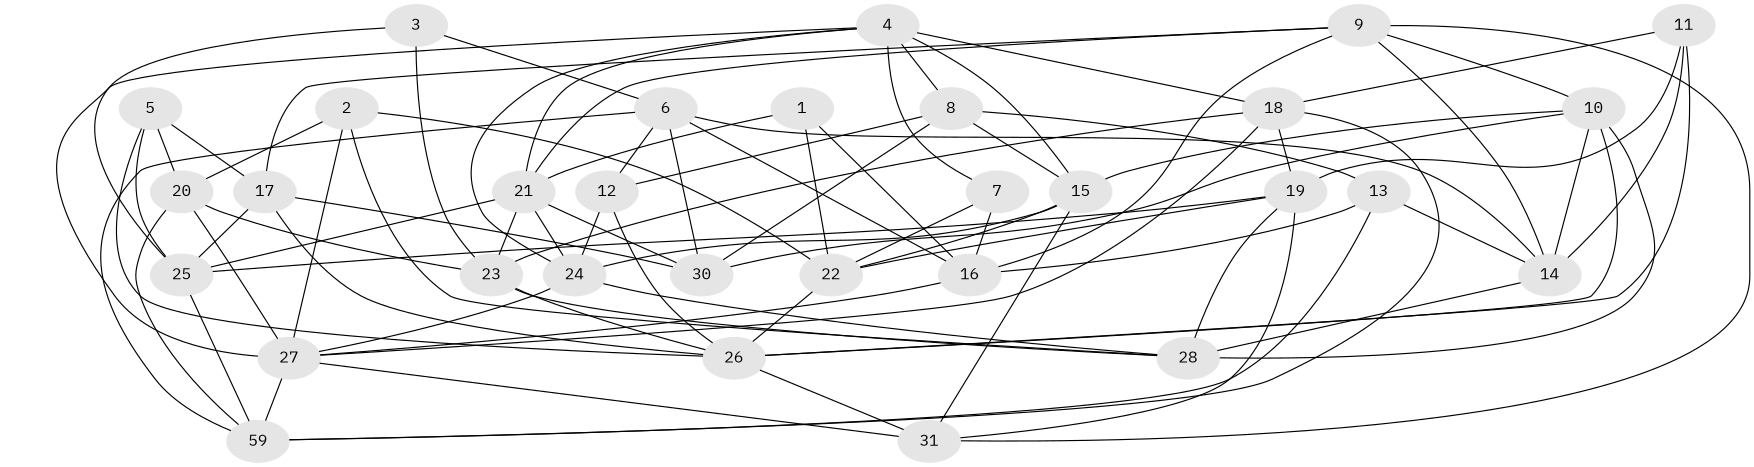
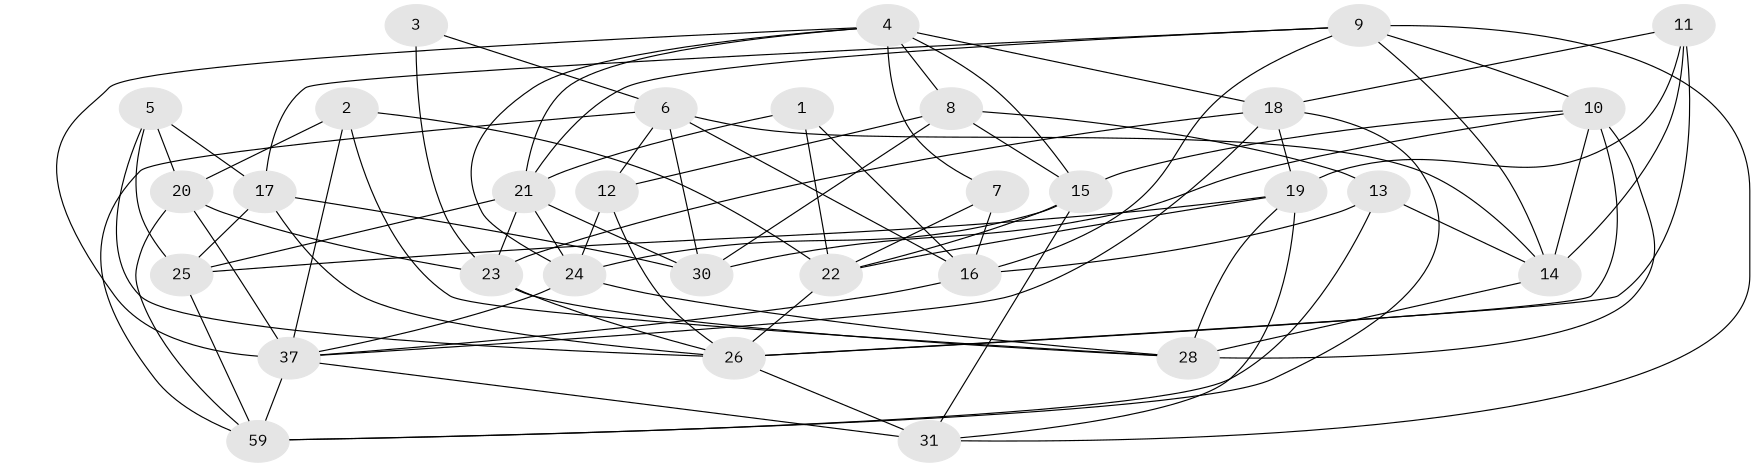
edge "3" -- "25": removed
node "27": label "27" -> "37"
